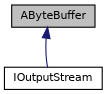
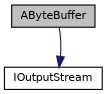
edge "IOutputStream" -> "AByteBuffer": reversed
